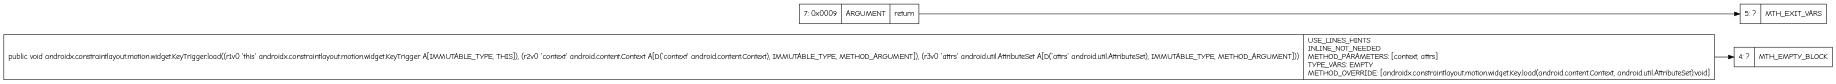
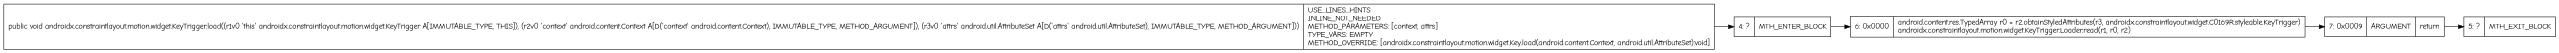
node "5: ?": text "MTH_EXIT_VARS" -> "MTH_EXIT_BLOCK"
node "6: 0x0000": added
node "4: ?": text "MTH_EMPTY_BLOCK" -> "MTH_ENTER_BLOCK"
